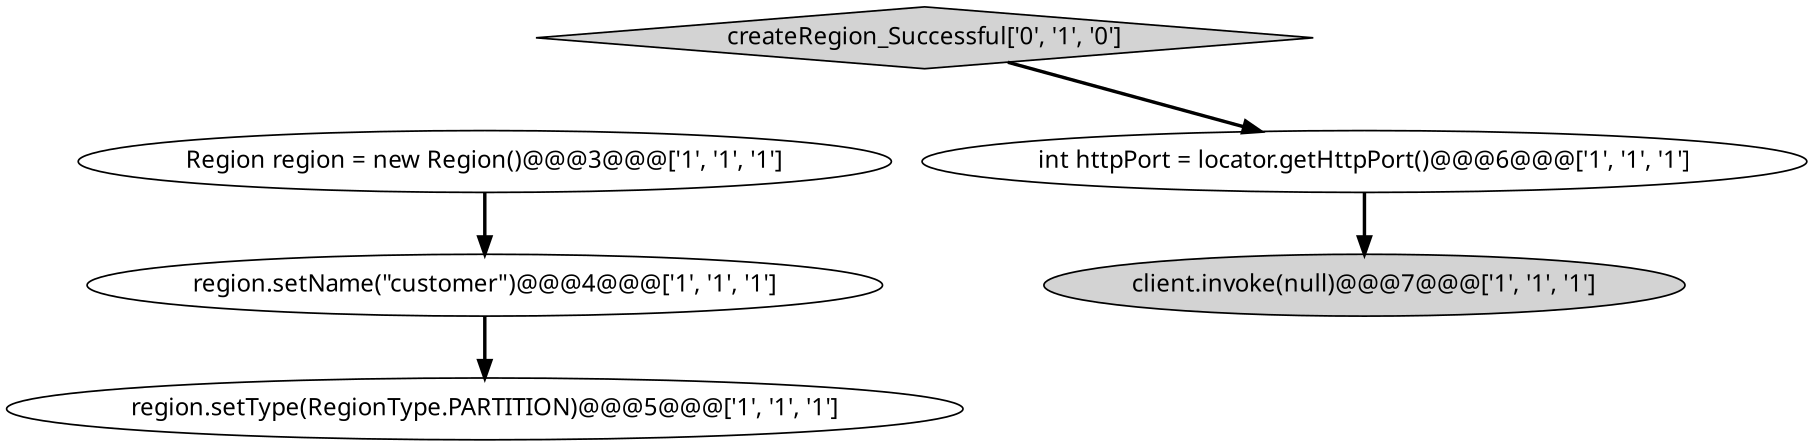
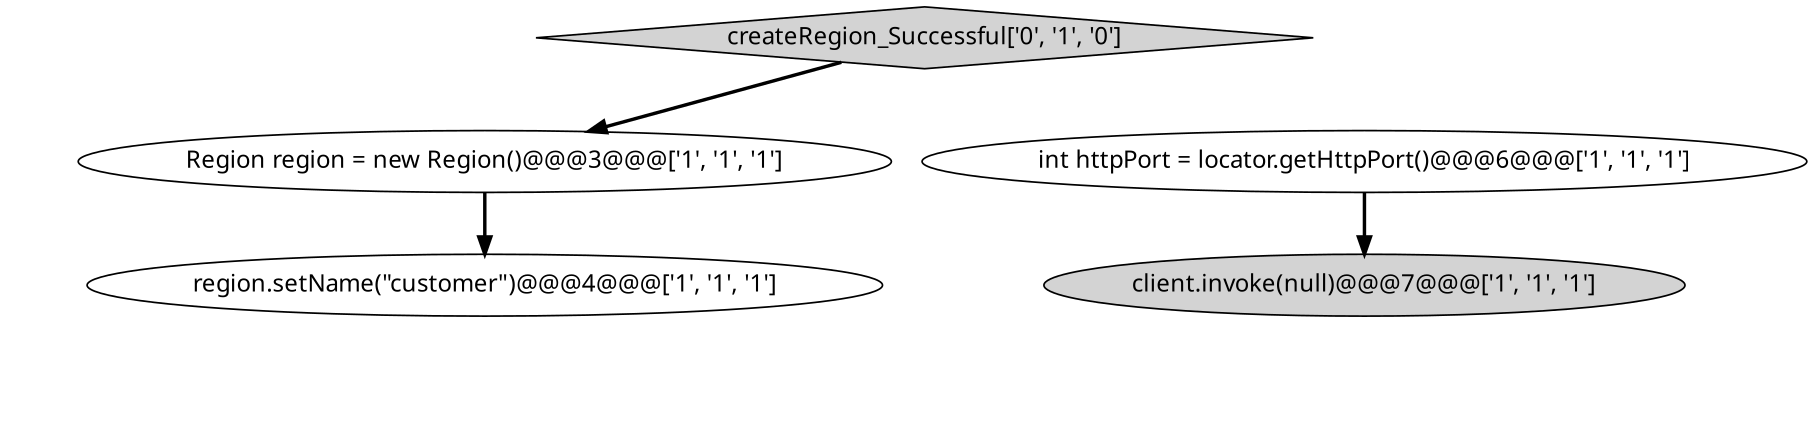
edge "createRegion_Successful['0', '1', '0']" -> "int httpPort = locator.getHttpPort()@@@6@@@['1', '1', '1']": now "createRegion_Successful['0', '1', '0']" -> "Region region = new Region()@@@3@@@['1', '1', '1']"
node "region.setType(RegionType.PARTITION)@@@5@@@['1', '1', '1']": removed
